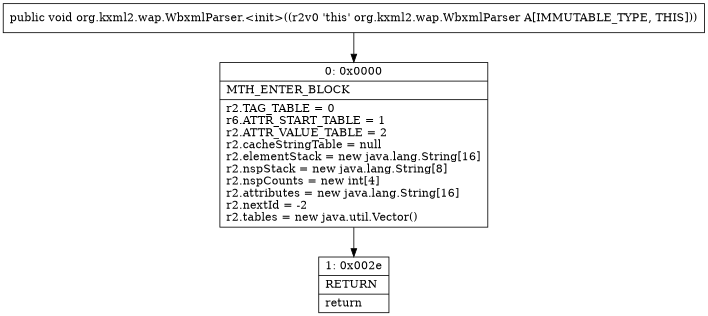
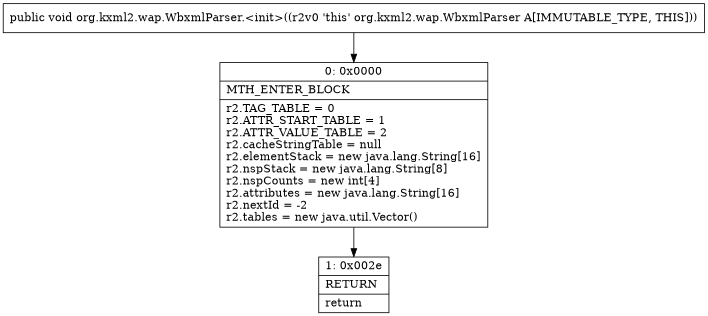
node "0: 0x0000": text "r6.ATTR_START_TABLE = 1" -> "r2.ATTR_START_TABLE = 1"
